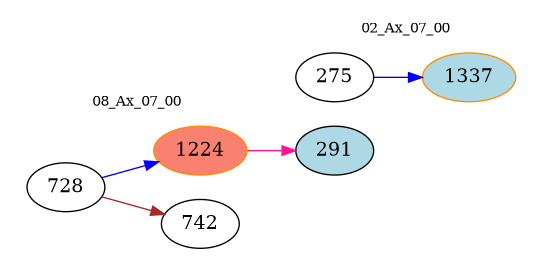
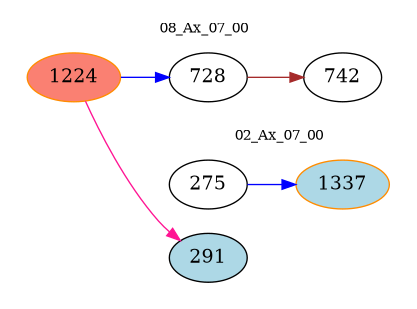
edge "728" -> "1224": reversed
